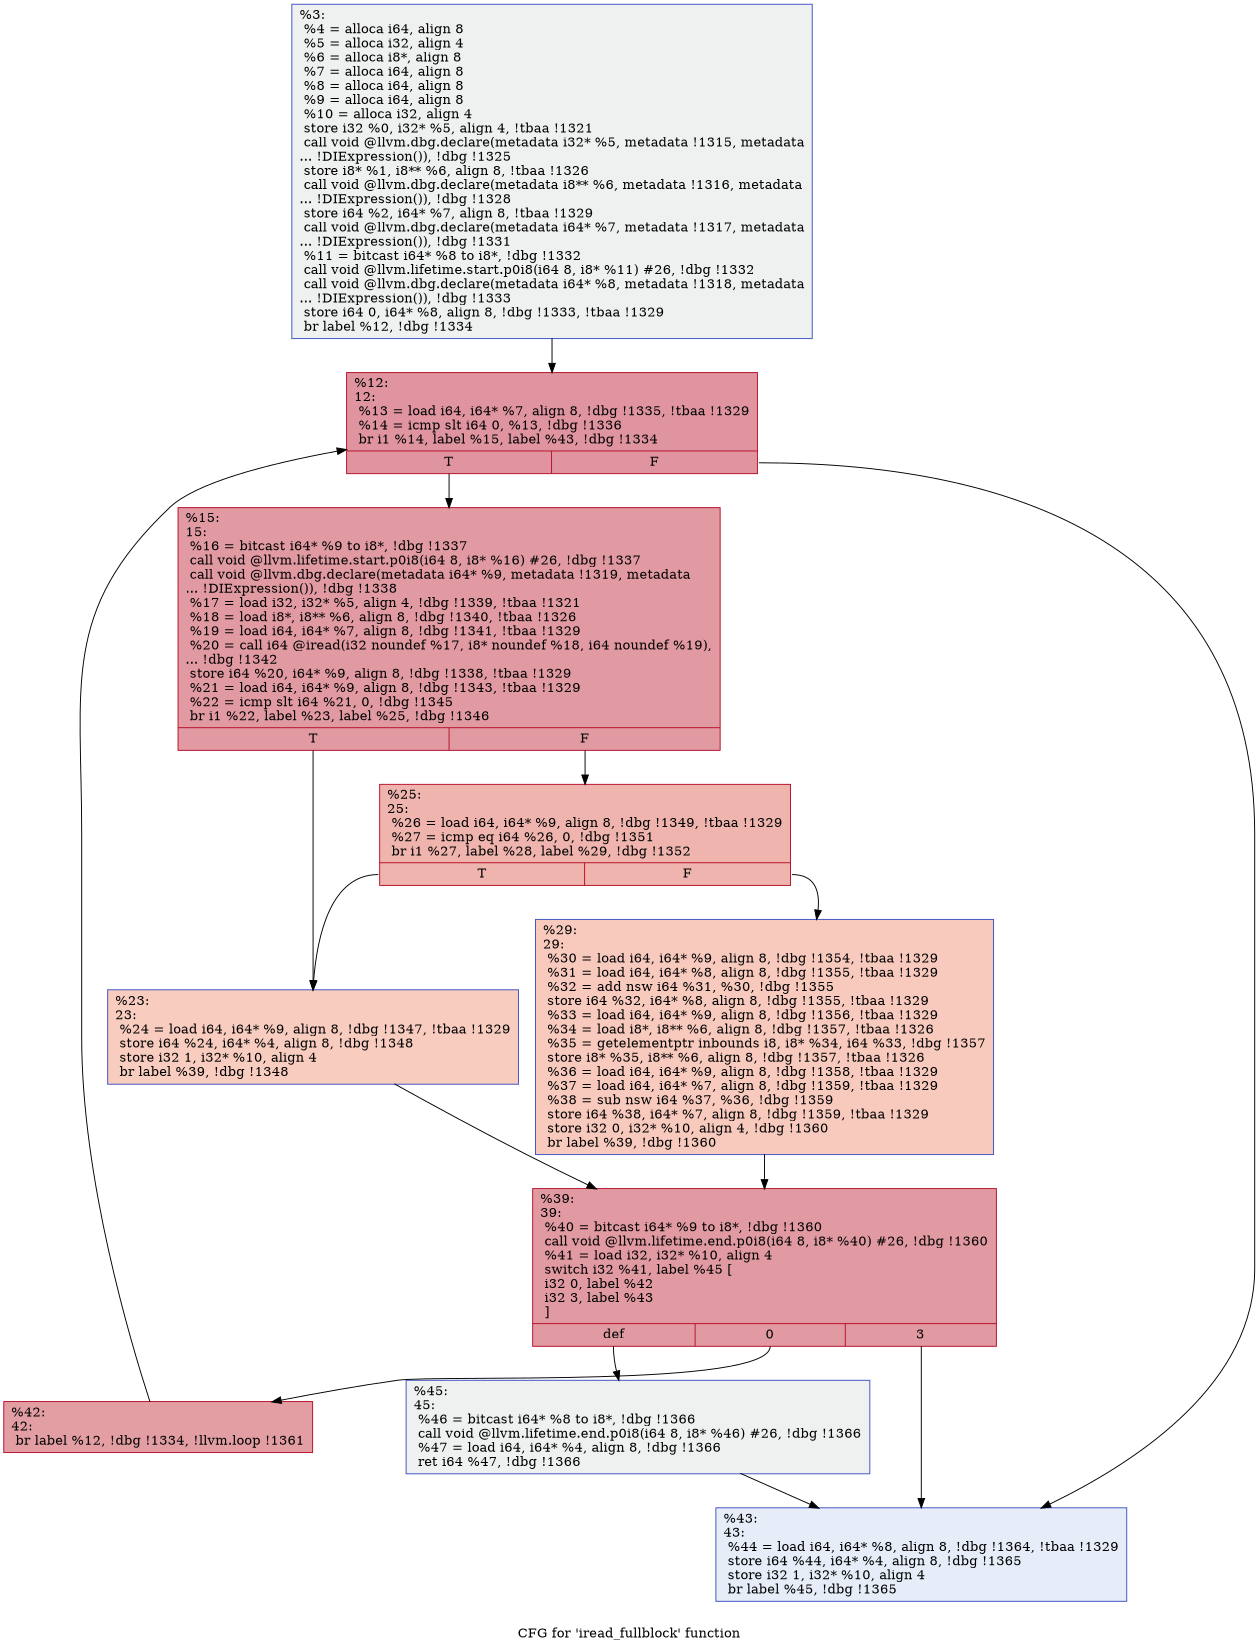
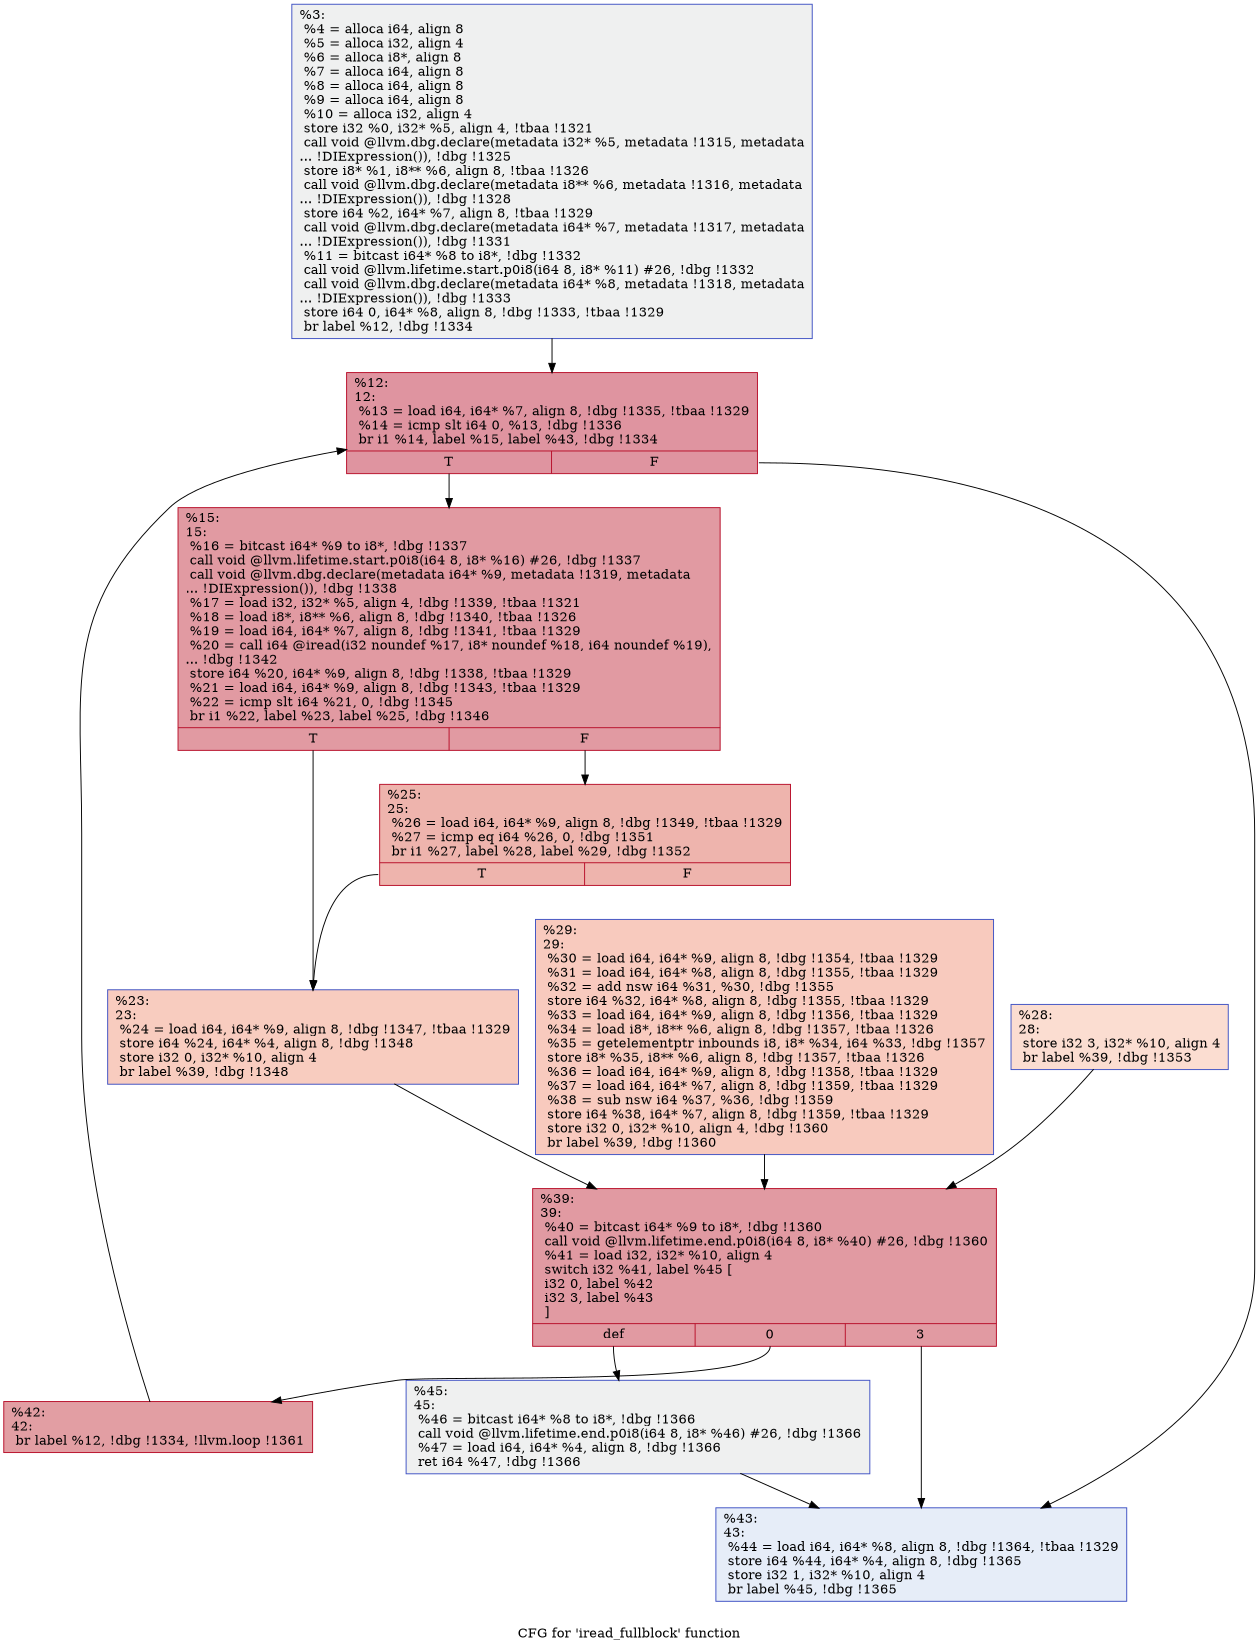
edge "%25:" -> "%29:": removed
node "%28:": added
node "%23:": text "store i32 1, i32* %10, align 4" -> "store i32 0, i32* %10, align 4"
